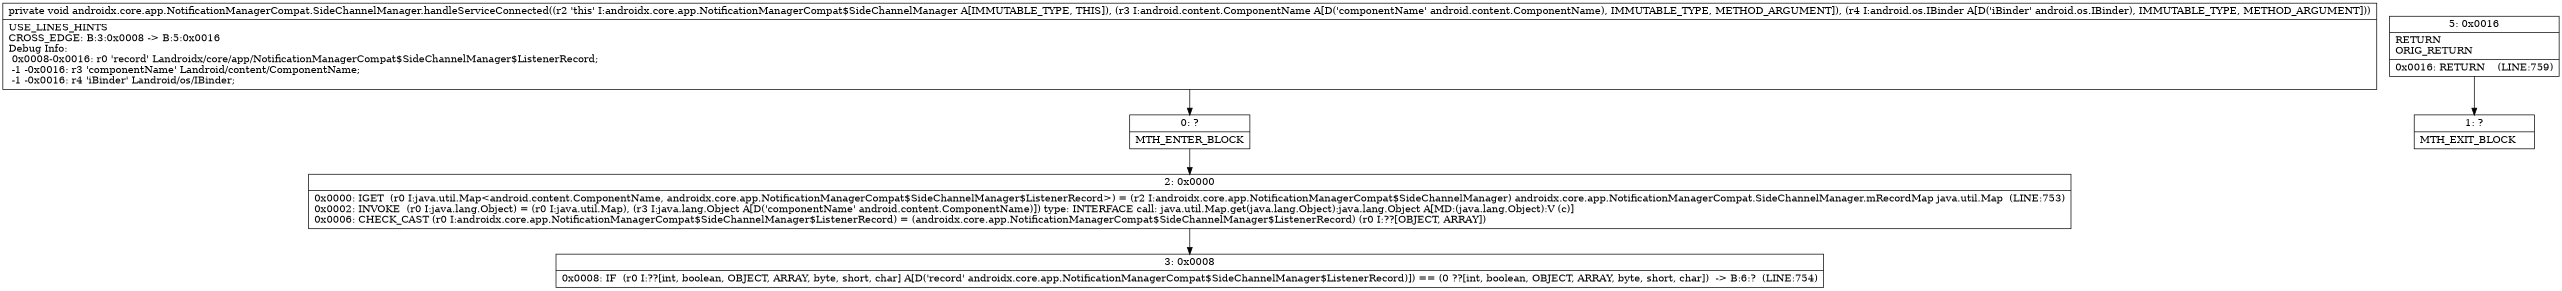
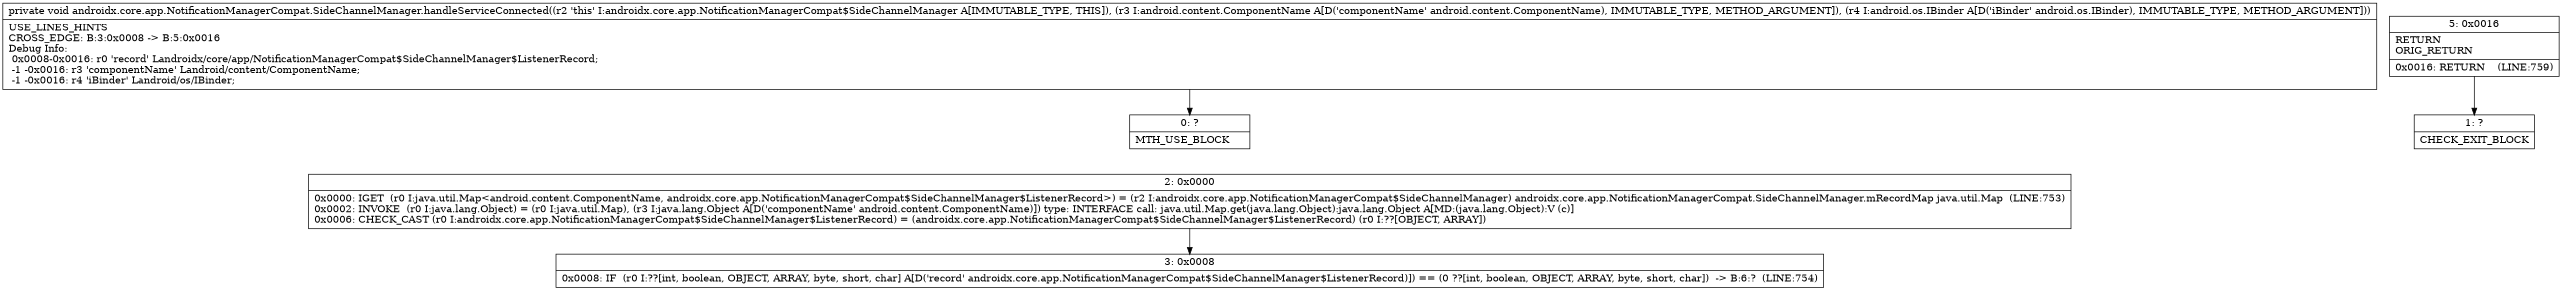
node "0: ?": text "MTH_ENTER_BLOCK" -> "MTH_USE_BLOCK"
node "1: ?": text "MTH_EXIT_BLOCK" -> "CHECK_EXIT_BLOCK"
edge "0: ?" -> "2: 0x0000": removed
